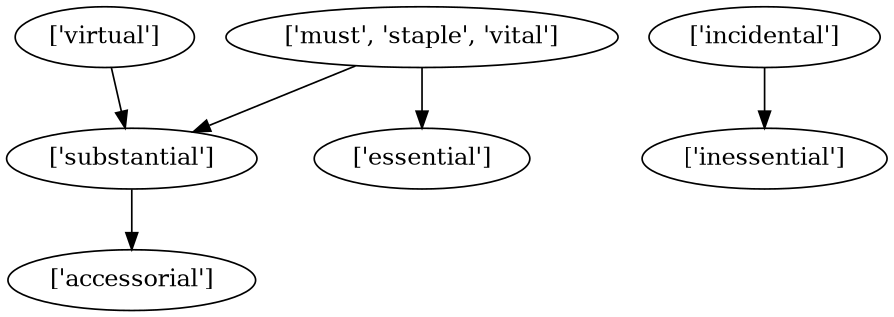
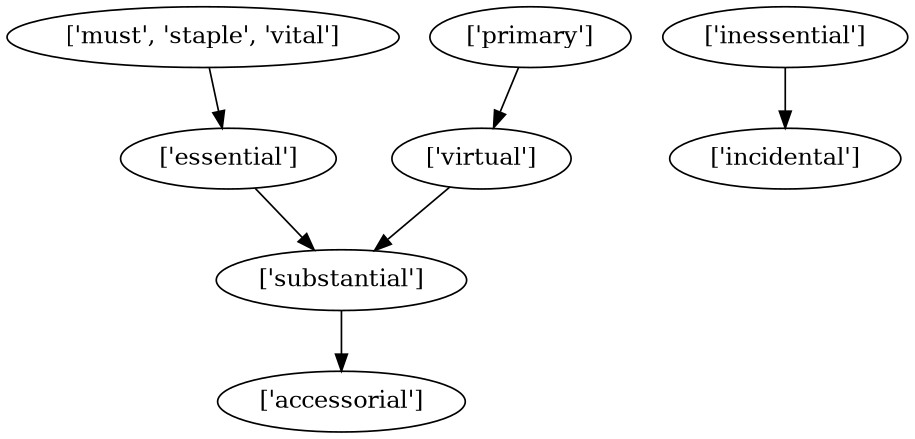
node "['primary']": added
edge "['incidental']" -> "['inessential']": reversed
edge "['must', 'staple', 'vital']" -> "['substantial']": now "['essential']" -> "['substantial']"
